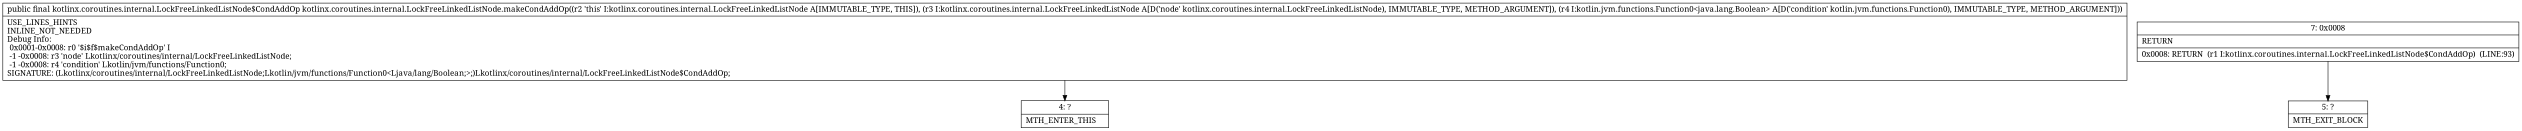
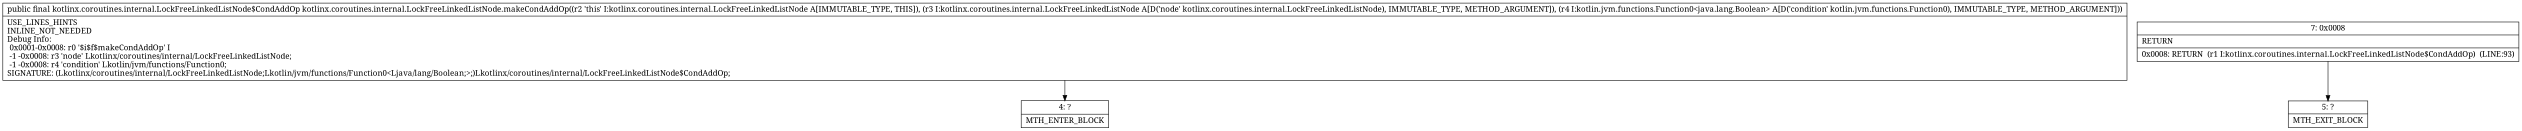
node "4: ?": text "MTH_ENTER_THIS" -> "MTH_ENTER_BLOCK"
